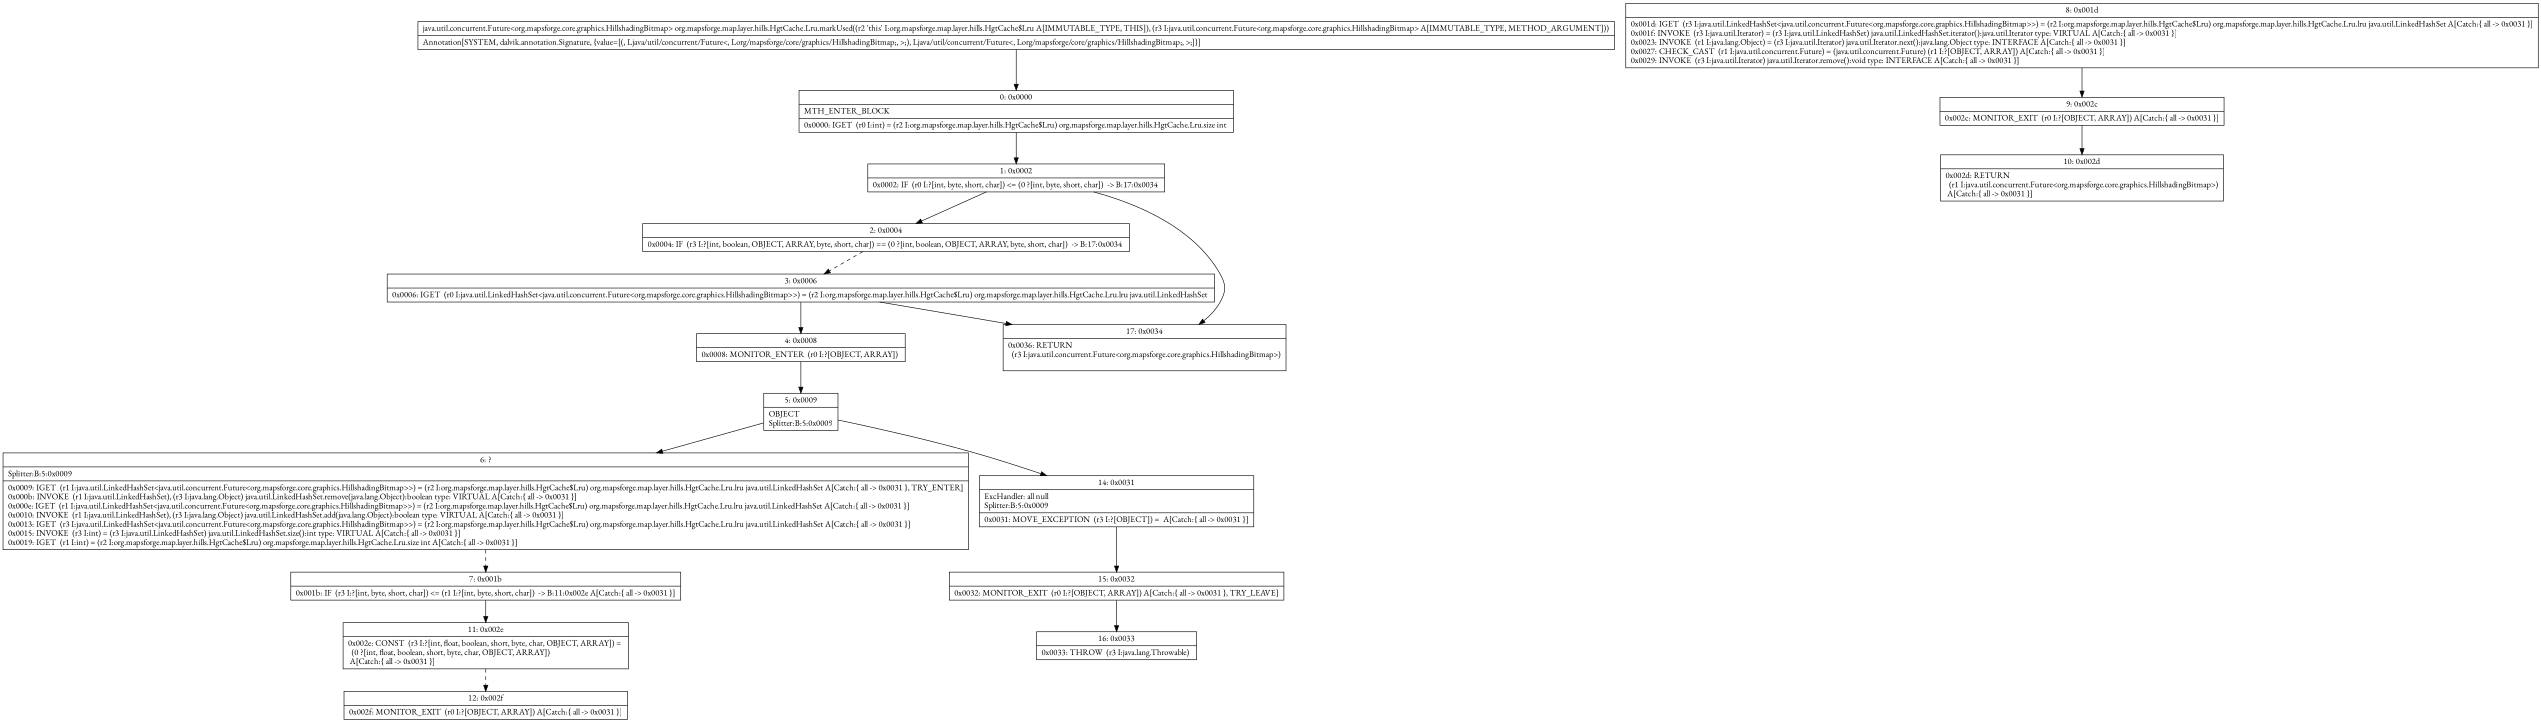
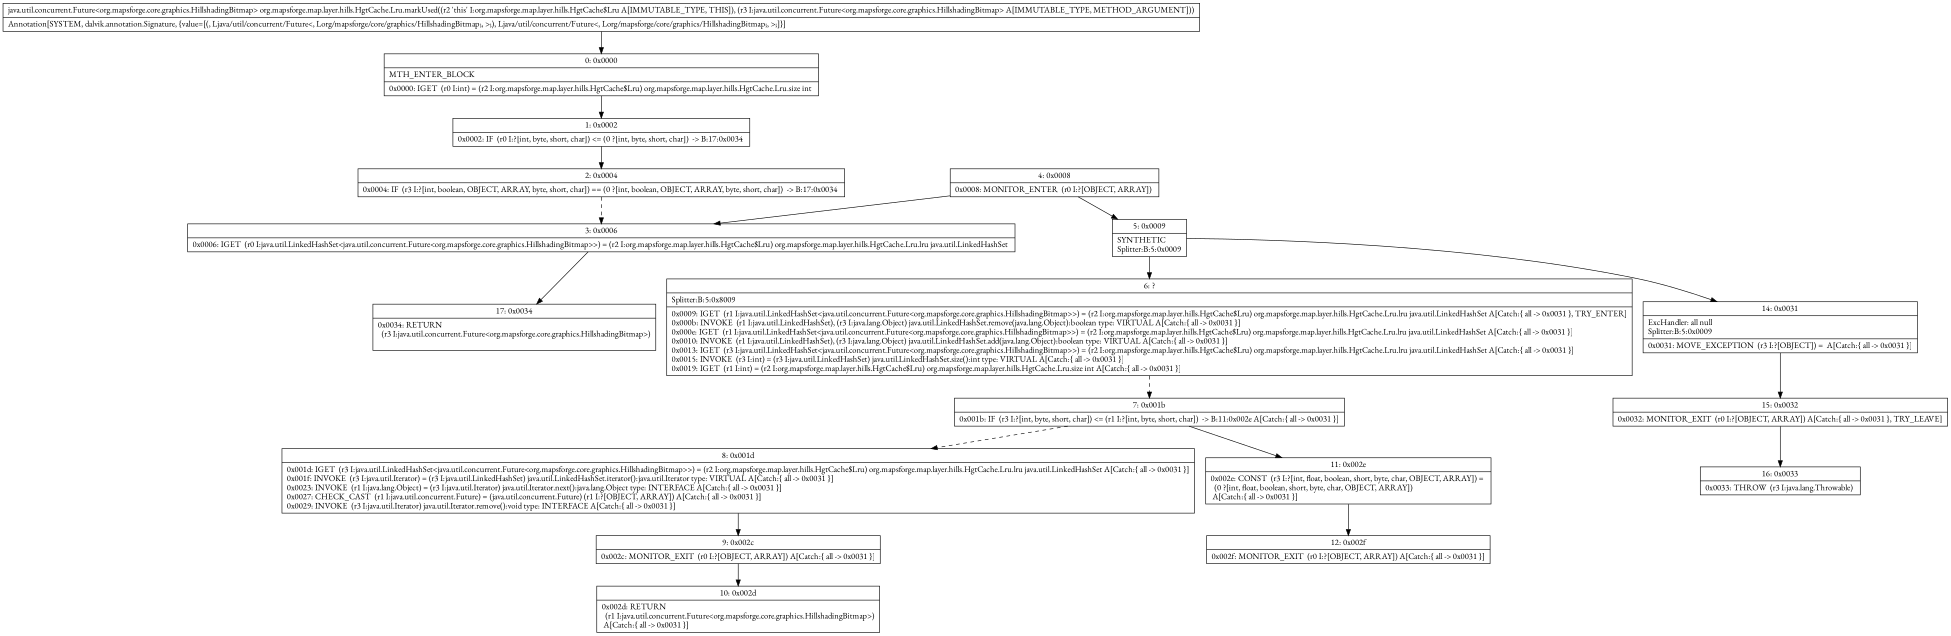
edge "1: 0x0002" -> "17: 0x0034": removed
edge "3: 0x0006" -> "4: 0x0008": reversed
node "17: 0x0034": text "0x0036: RETURN" -> "0x0034: RETURN"
node "5: 0x0009": text "OBJECT" -> "SYNTHETIC"
edge "7: 0x001b" -> "8: 0x001d": added
node "6: ?": text "Splitter:B:5:0x0009" -> "Splitter:B:5:0x8009"
edge "11: 0x002e" -> "12: 0x002f": style dashed -> solid
